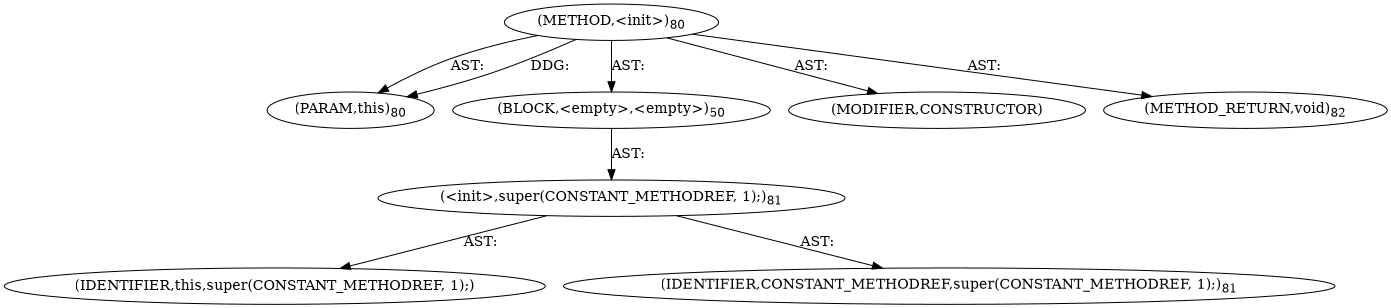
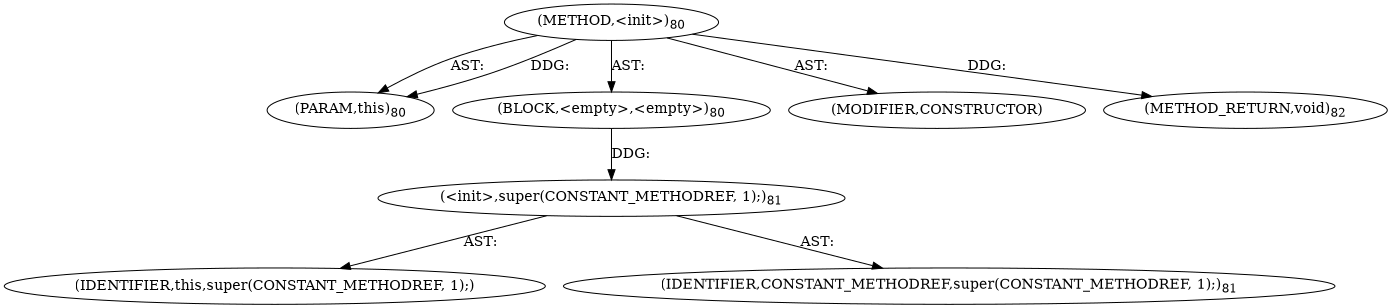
edge "(METHOD,<init>)" -> "(METHOD_RETURN,void)": label "AST: " -> "DDG: "
node "(BLOCK,<empty>,<empty>)": text "50" -> "80"
edge "(BLOCK,<empty>,<empty>)" -> "(<init>,super(CONSTANT_METHODREF, 1);)": label "AST: " -> "DDG: "
